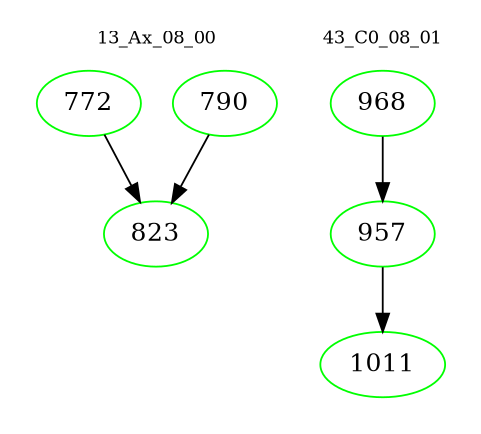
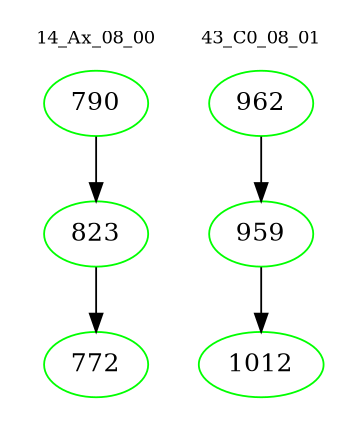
cluster "13_Ax_08_00": label "13_Ax_08_00" -> "14_Ax_08_00"
node "968": label "968" -> "962"
edge "772" -> "823": reversed
node "957": label "957" -> "959"
node "1011": label "1011" -> "1012"
